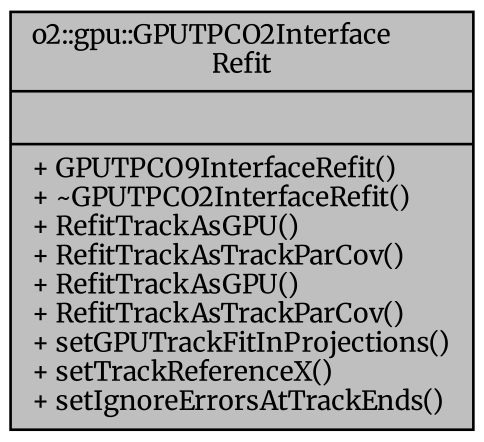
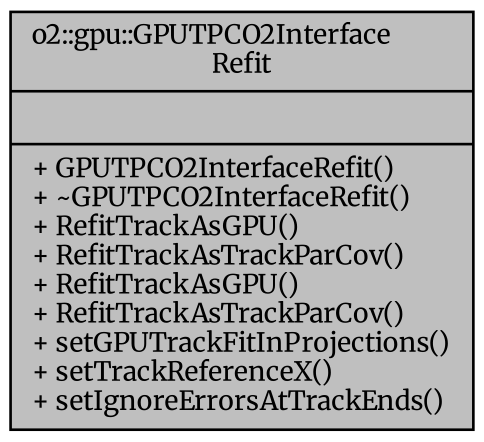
node "o2::gpu::GPUTPCO2Interface": text "+ GPUTPCO9InterfaceRefit()" -> "+ GPUTPCO2InterfaceRefit()"
